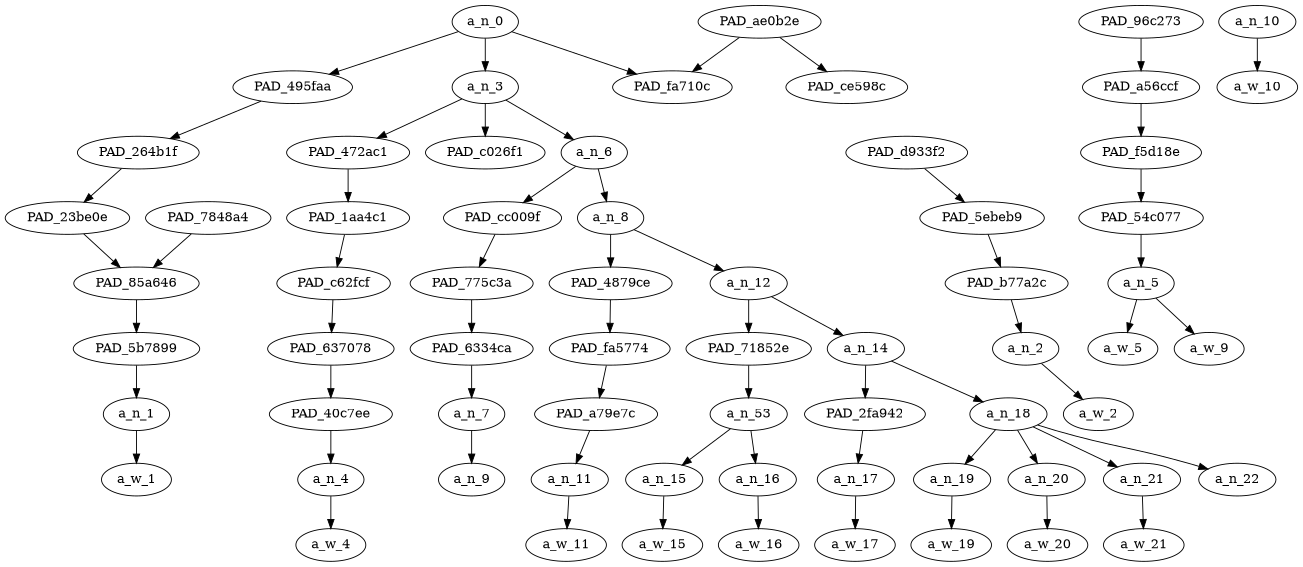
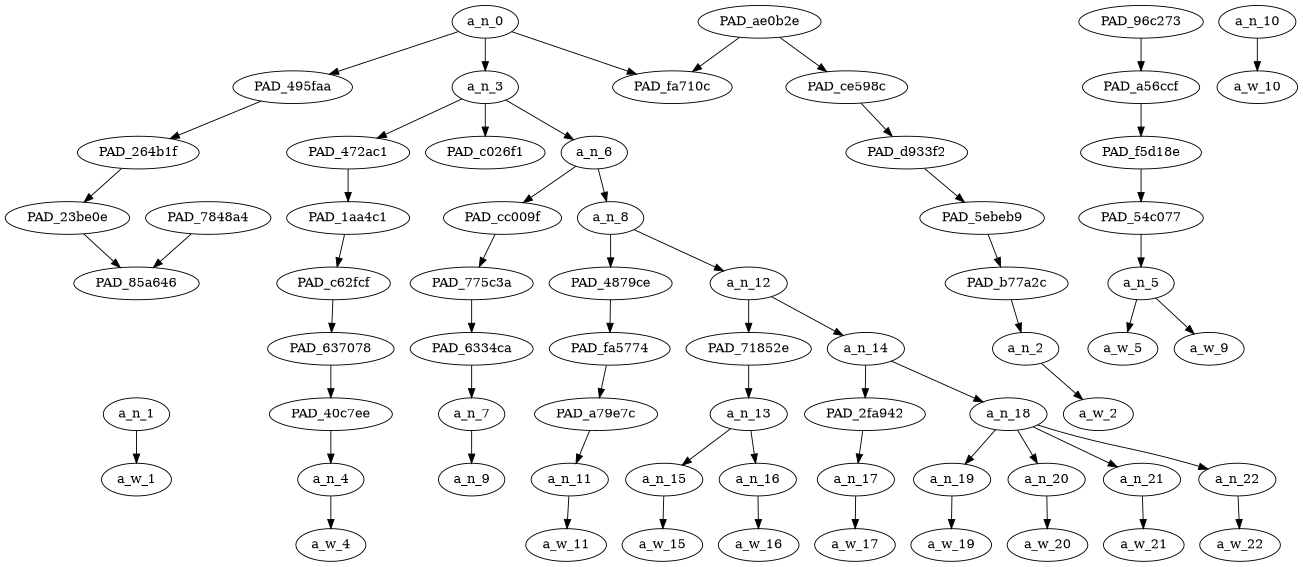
edge "PAD_ce598c" -> "PAD_d933f2": added
node "PAD_5b7899": removed
node "a_n_53": label "a_n_53" -> "a_n_13"
node "a_w_22": added
